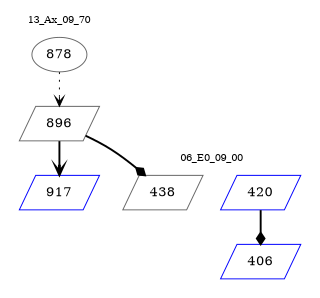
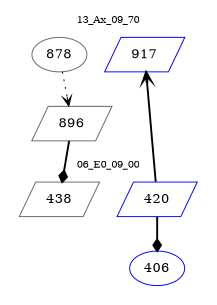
edge "896" -> "917": now "420" -> "917"
node "406": shape parallelogram -> ellipse
